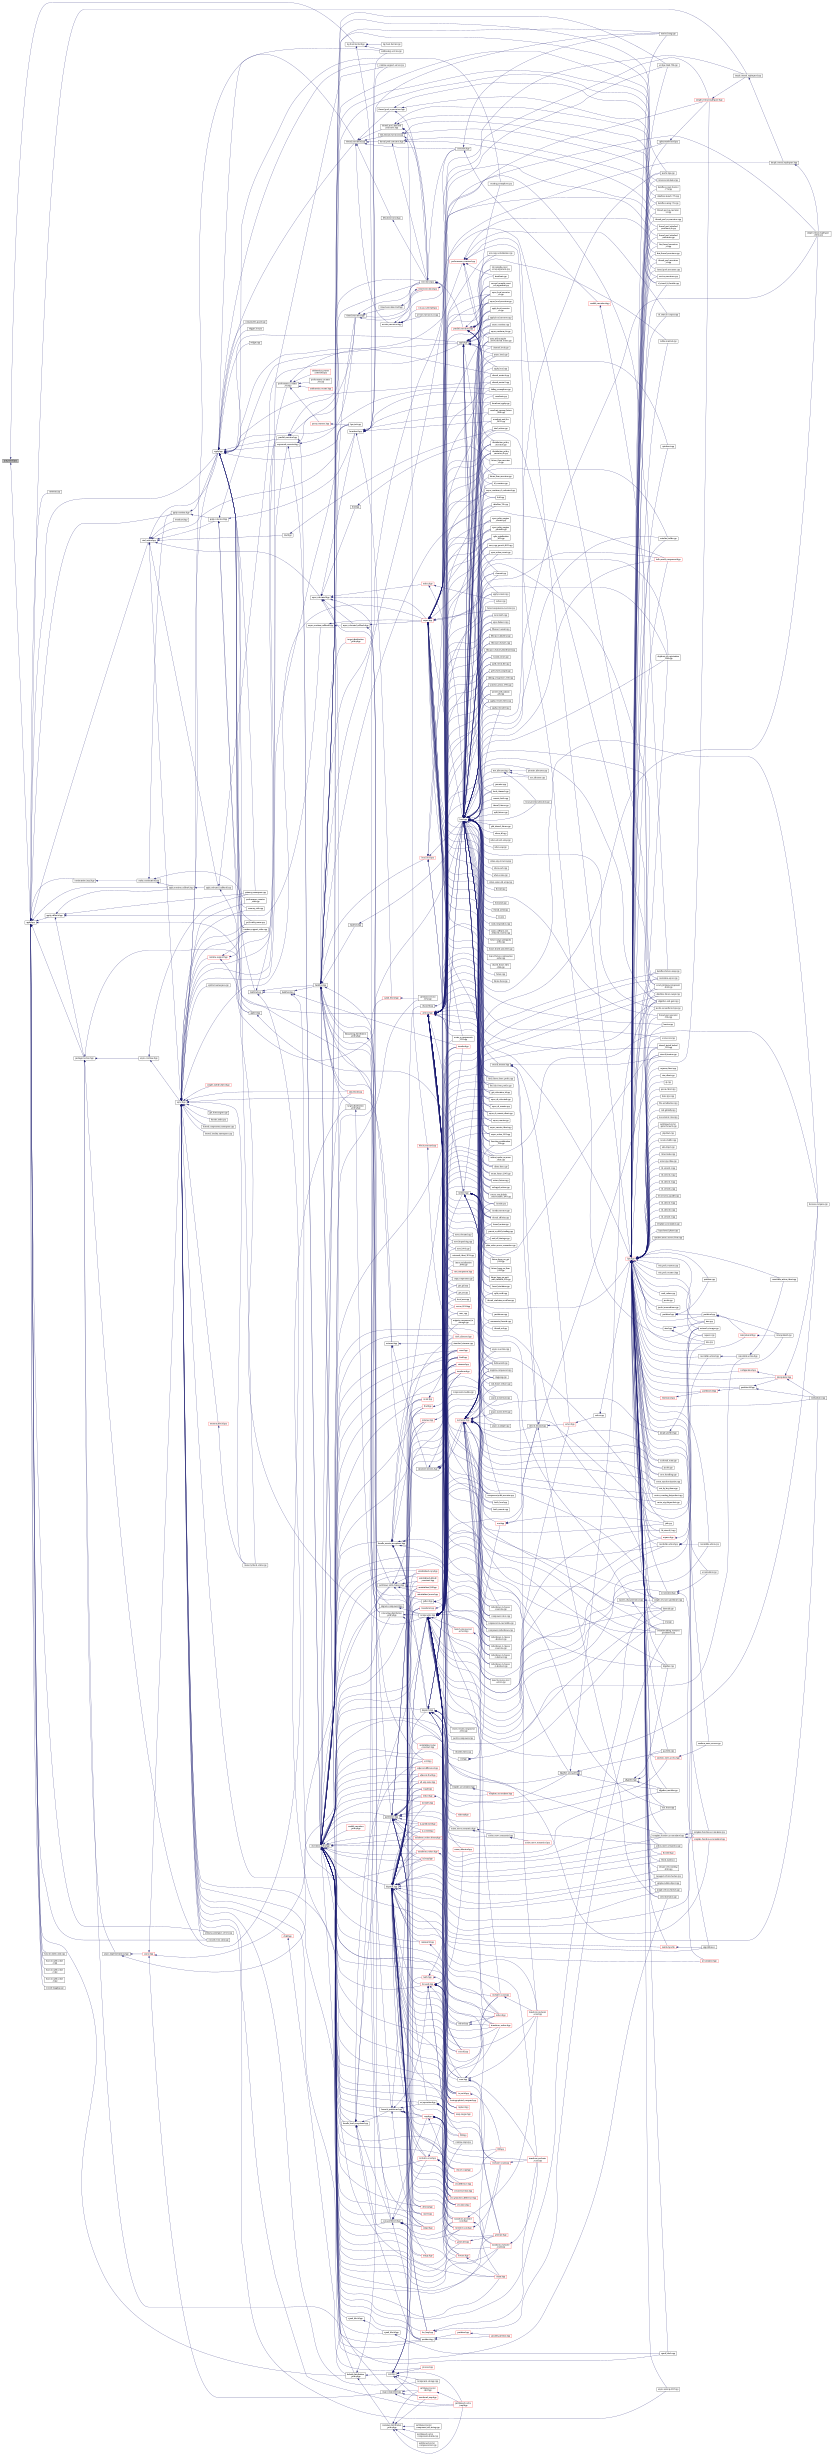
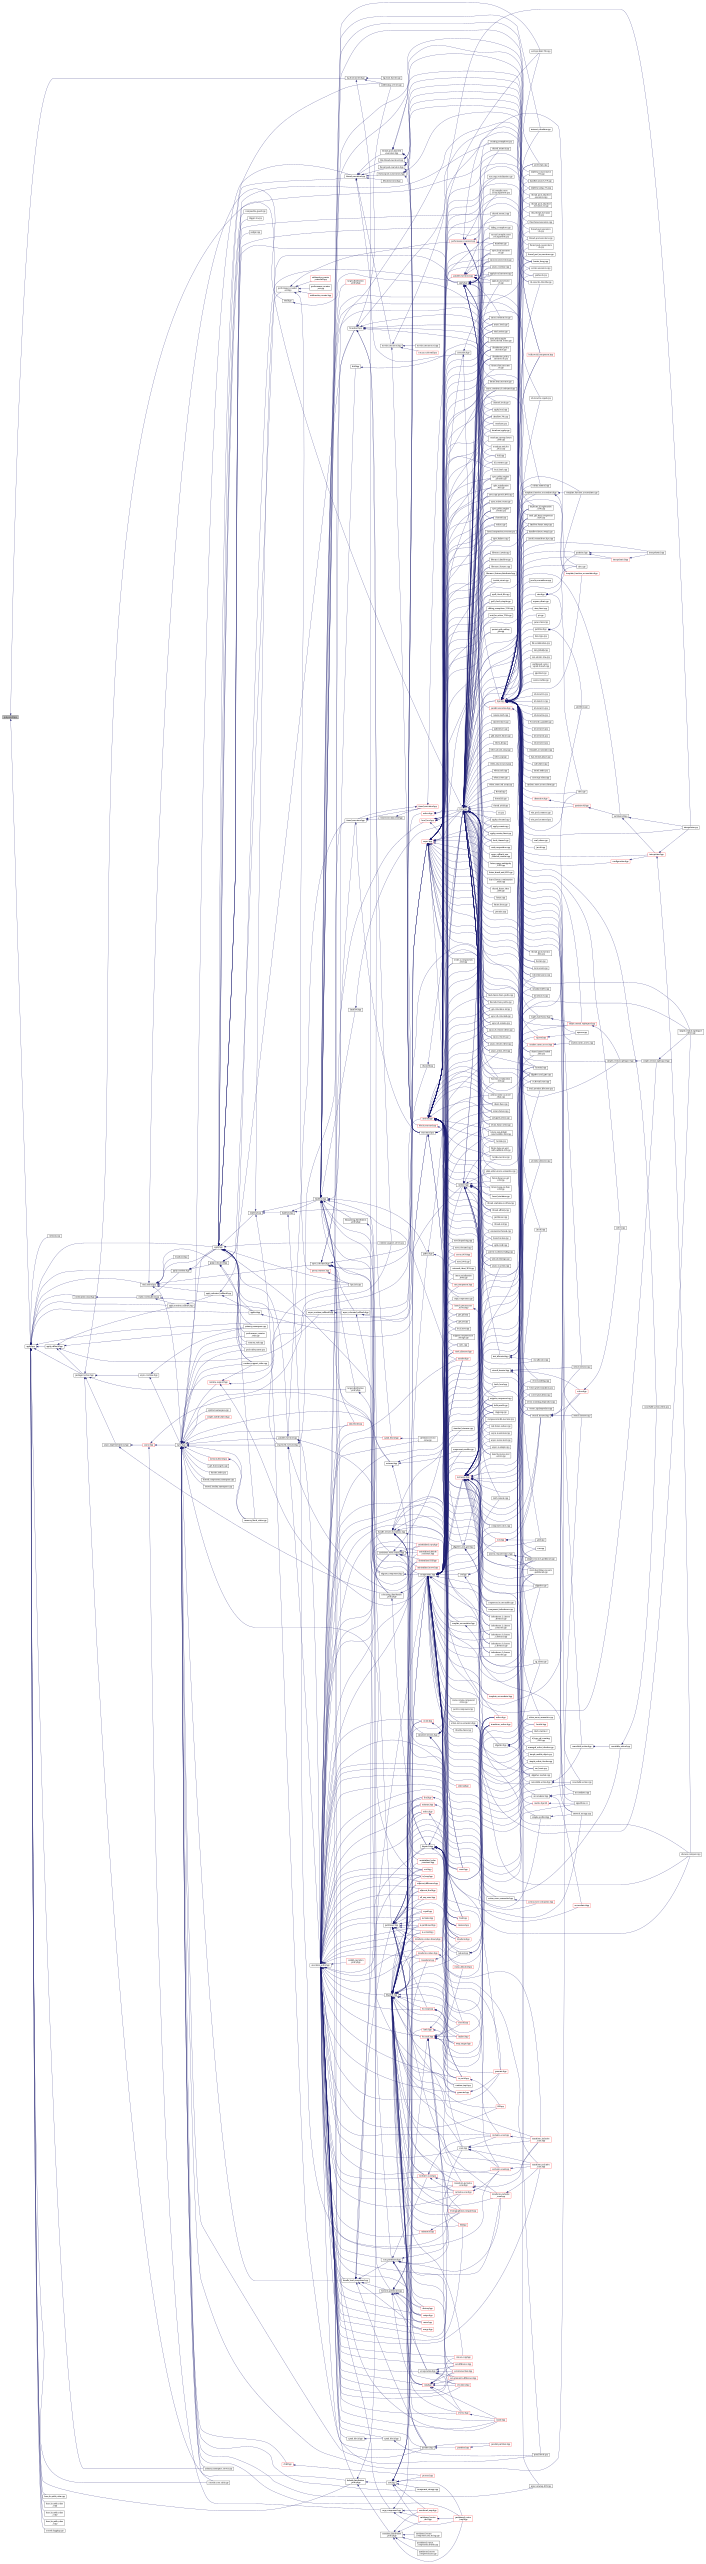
edge "executors.hpp" -> "default_executor.hpp": removed
edge "hpx.hpp" -> "solver.cpp": reversed
